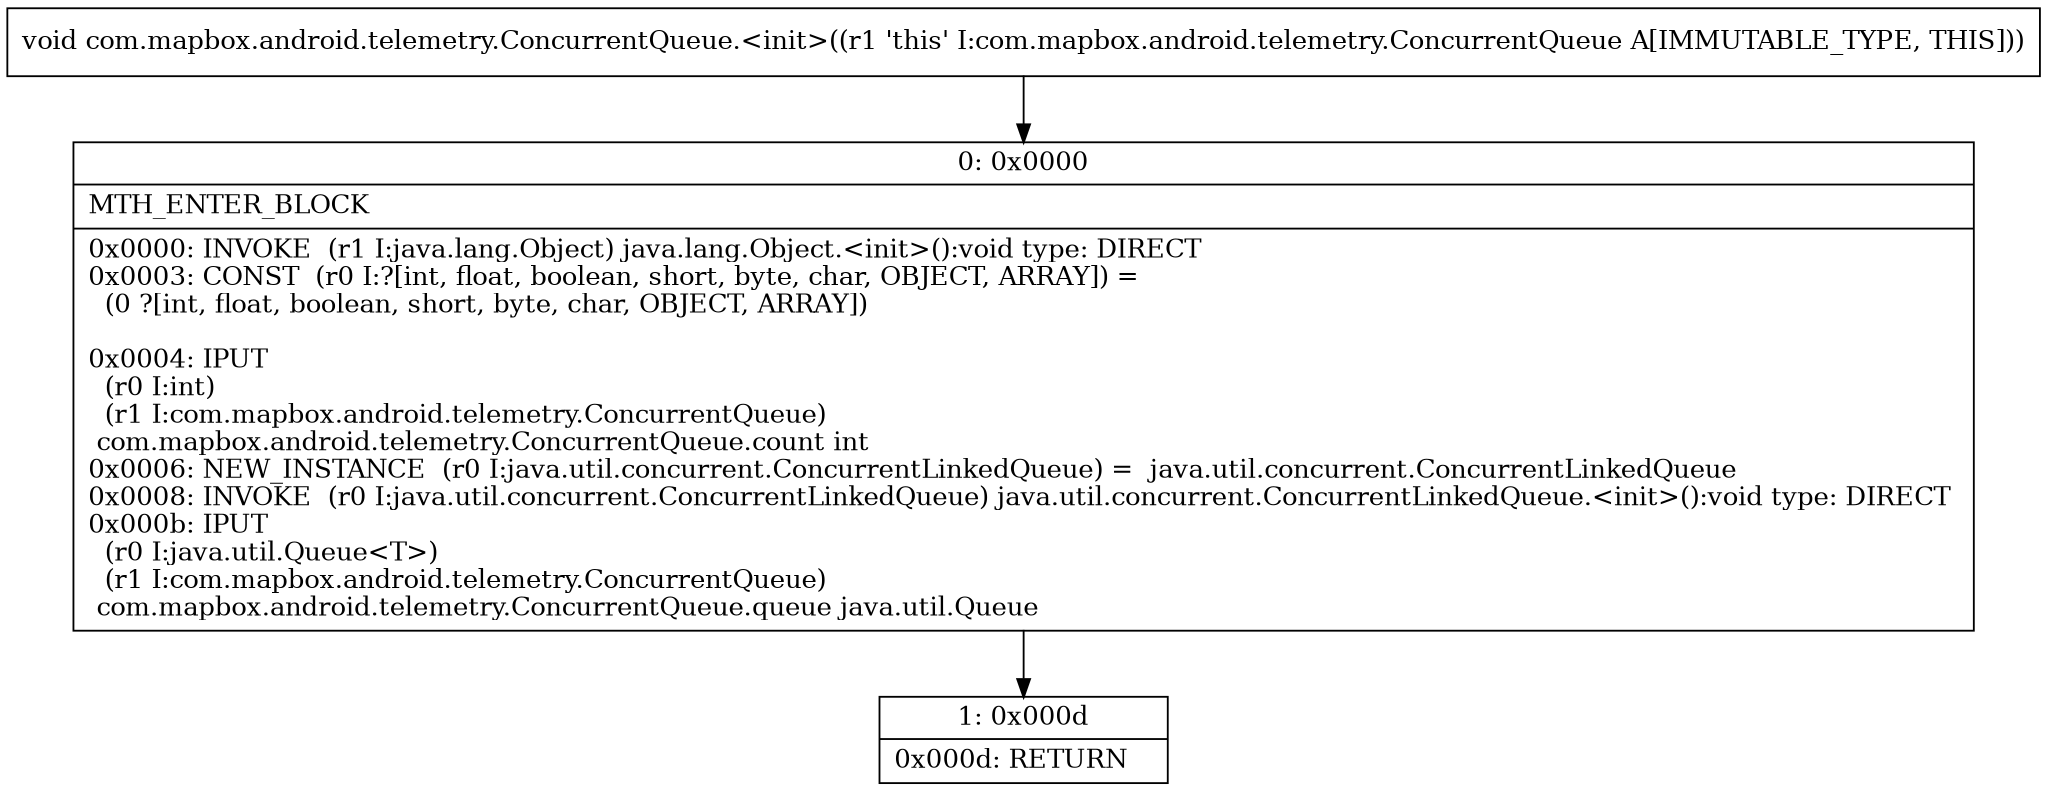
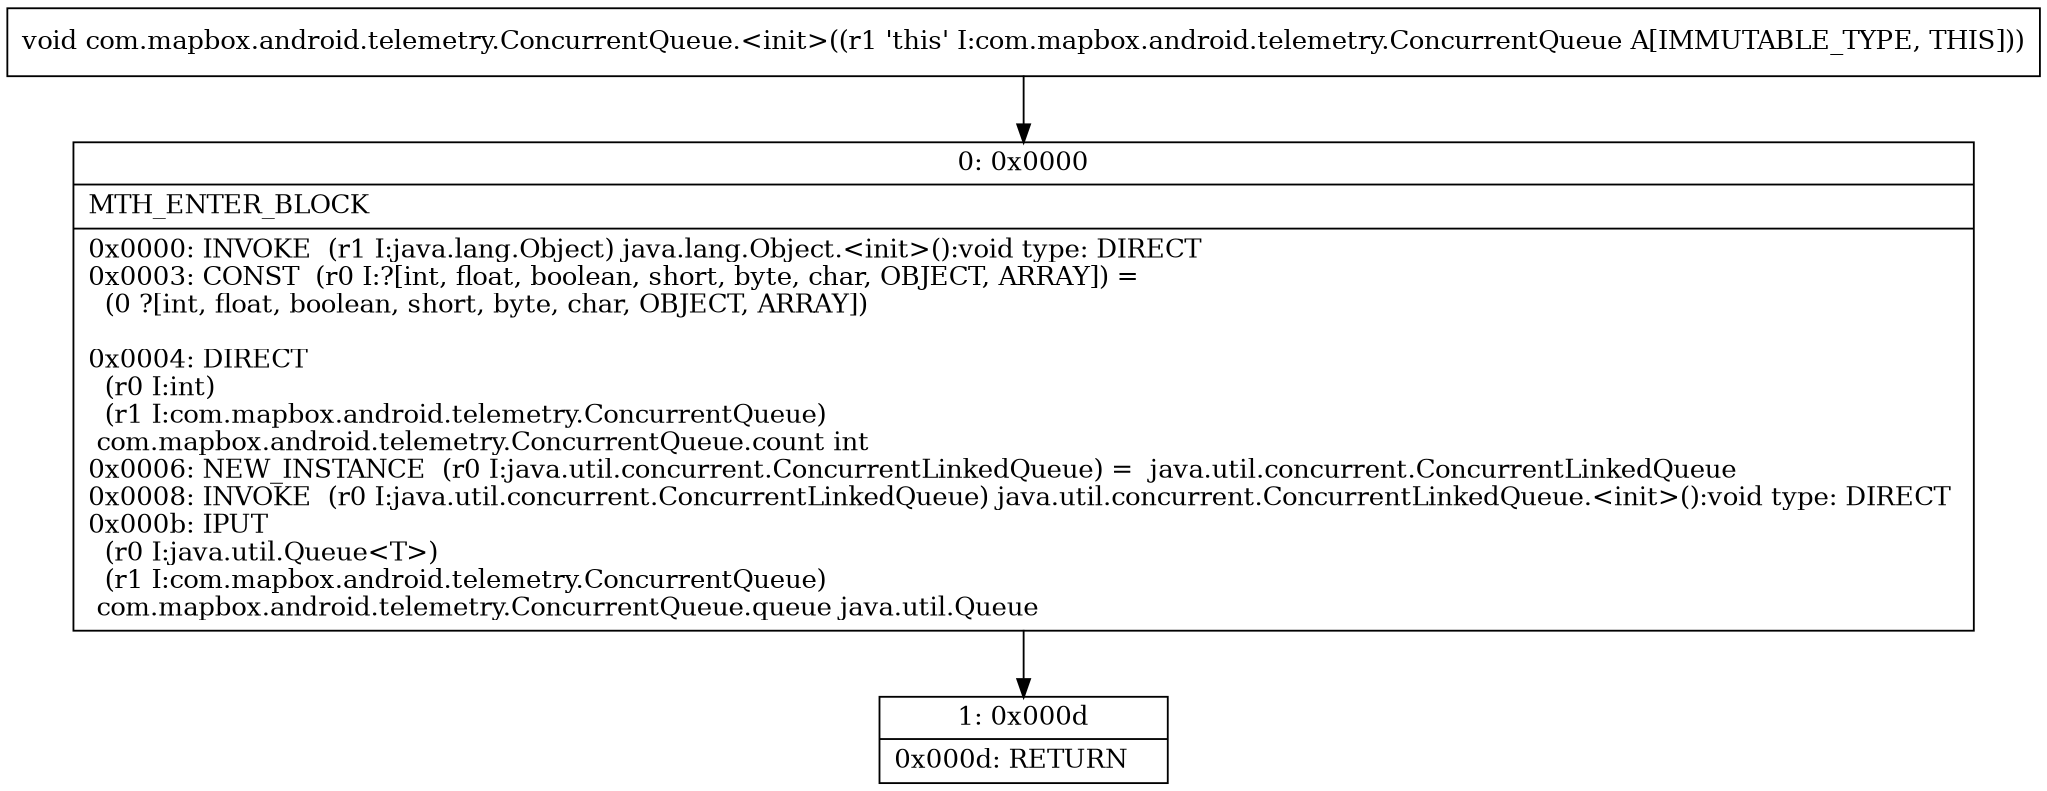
node "0: 0x0000": text "0x0004: IPUT" -> "0x0004: DIRECT"
